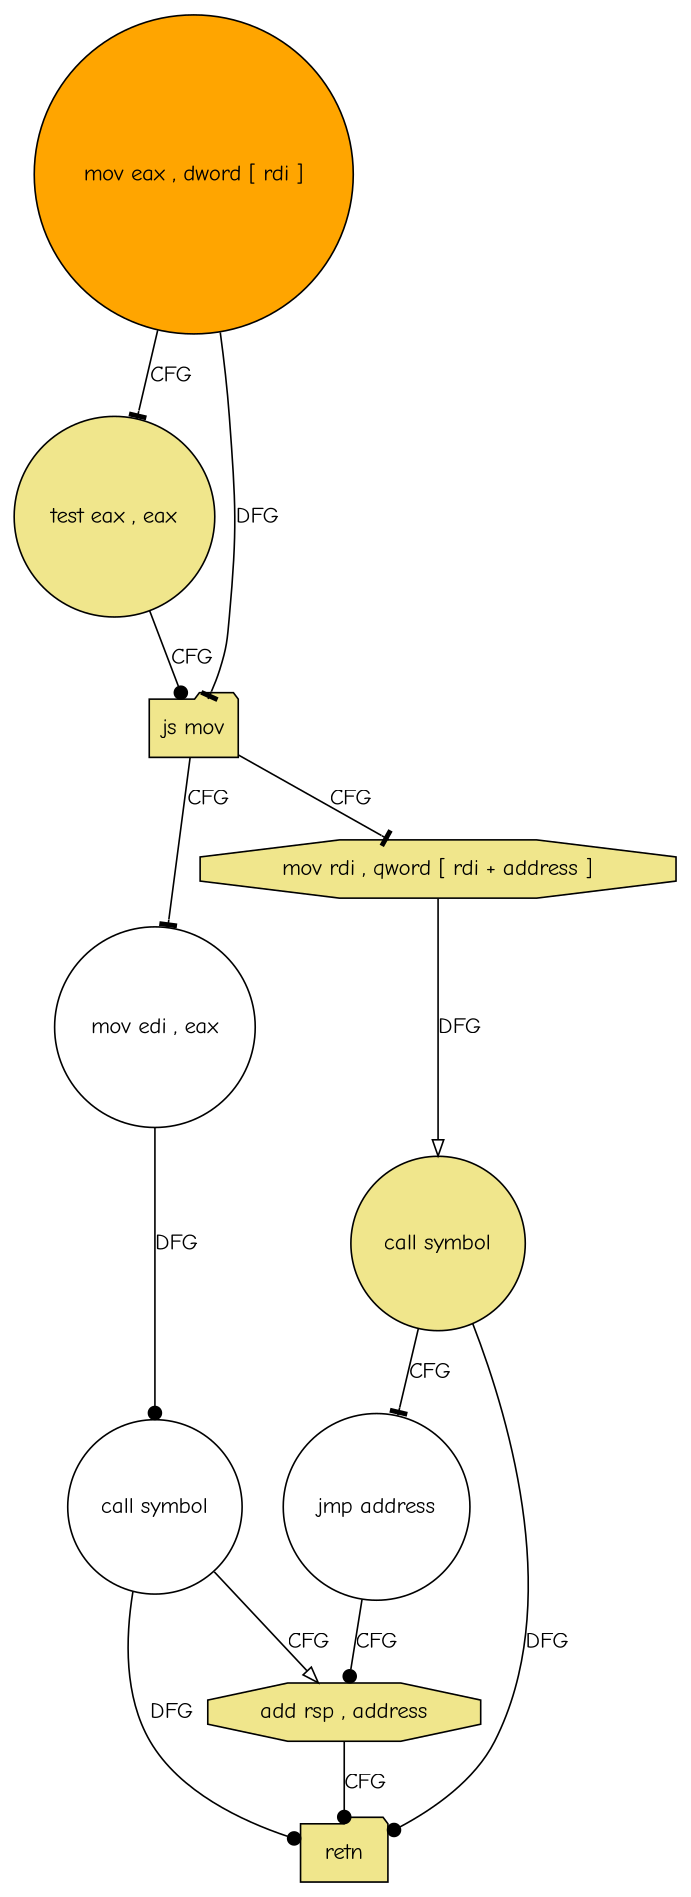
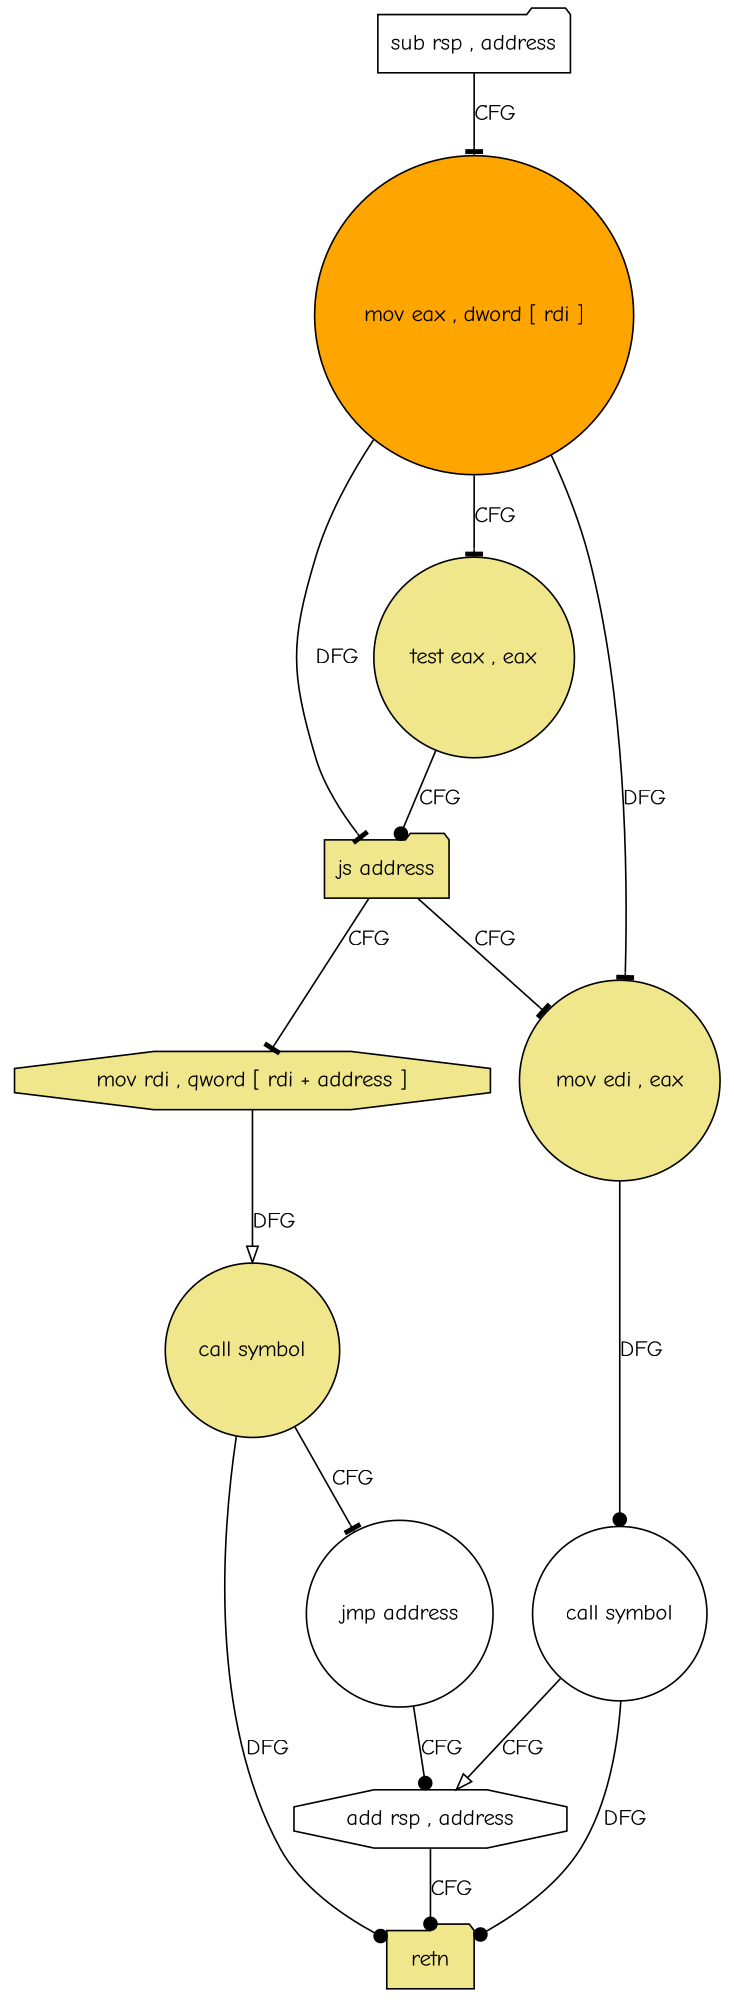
node "sub rsp , address": added
edge "mov eax , dword [ rdi ]" -> "mov edi , eax": added, label "DFG"
node "js mov": label "js mov" -> "js address"
node "mov edi , eax": fillcolor white -> khaki
node "add rsp , address": fillcolor khaki -> white
